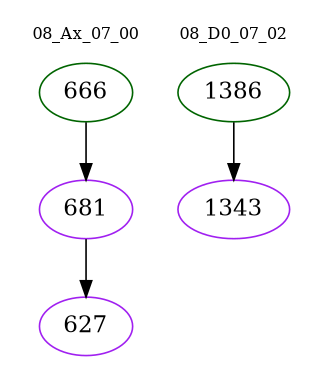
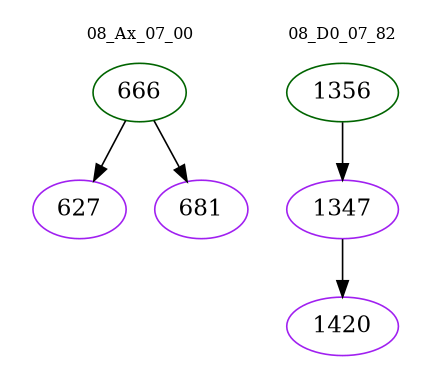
cluster "08_D0_07_02": label "08_D0_07_02" -> "08_D0_07_82"
node "1386": label "1386" -> "1356"
node "1343": label "1343" -> "1347"
edge "681" -> "627": now "666" -> "627"
node "1420": added
